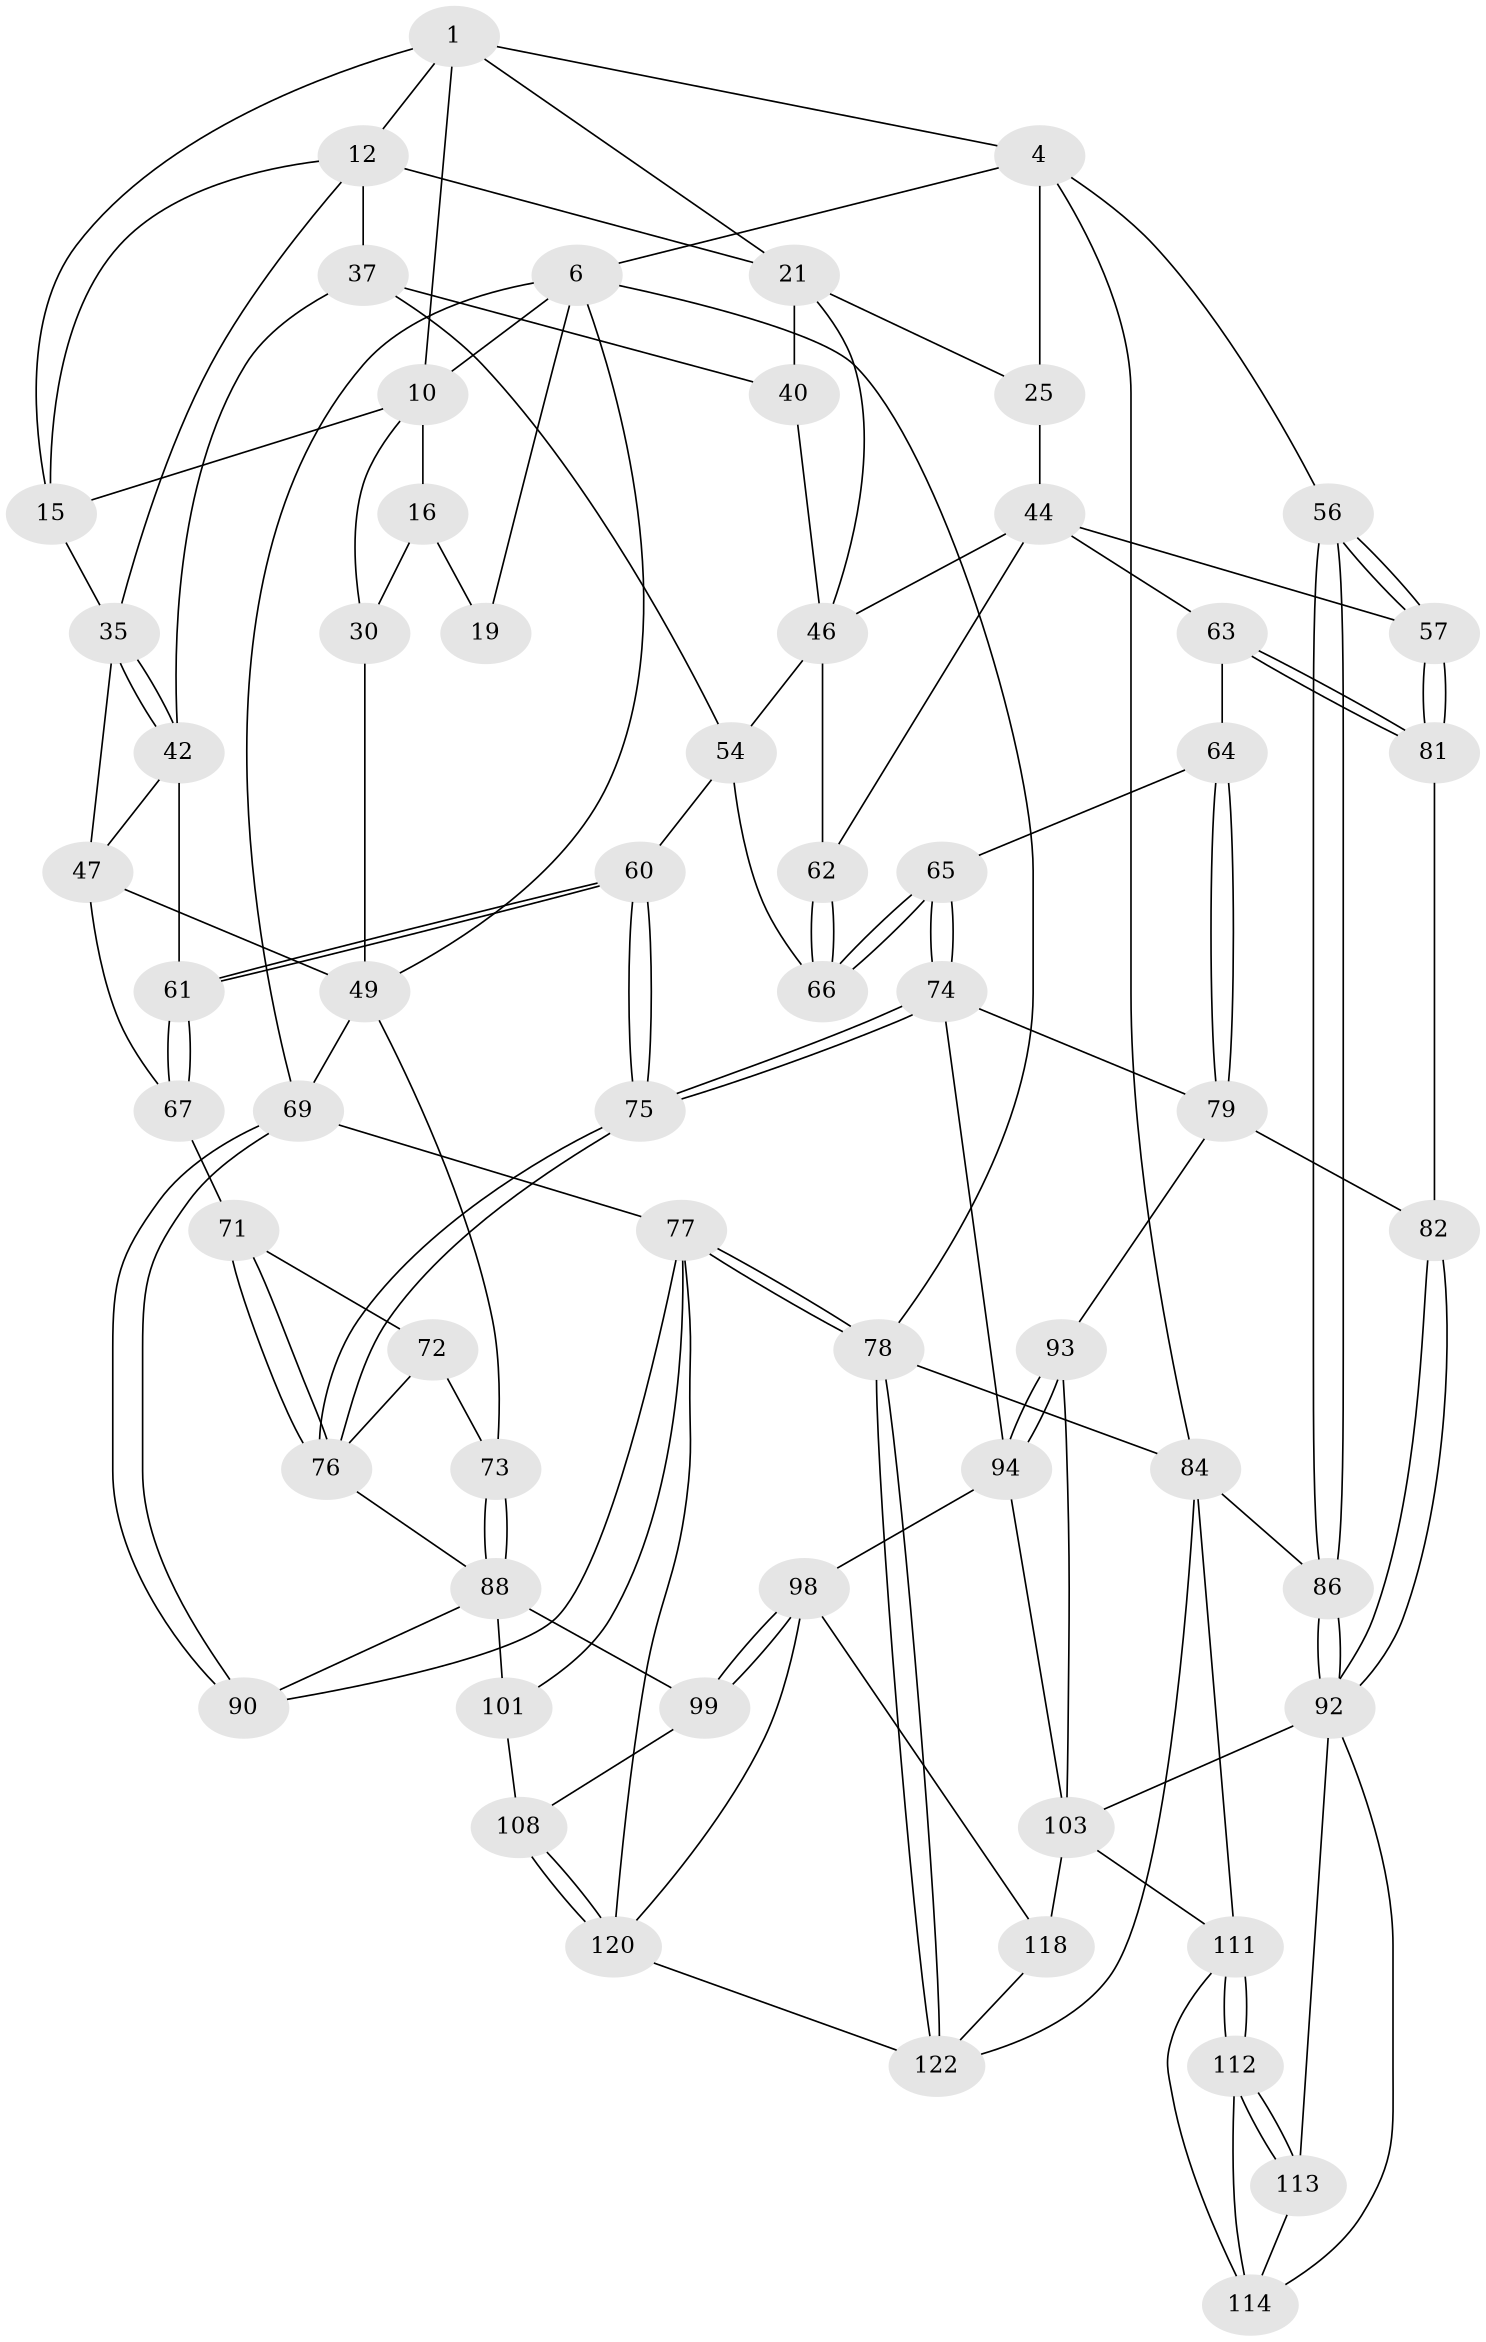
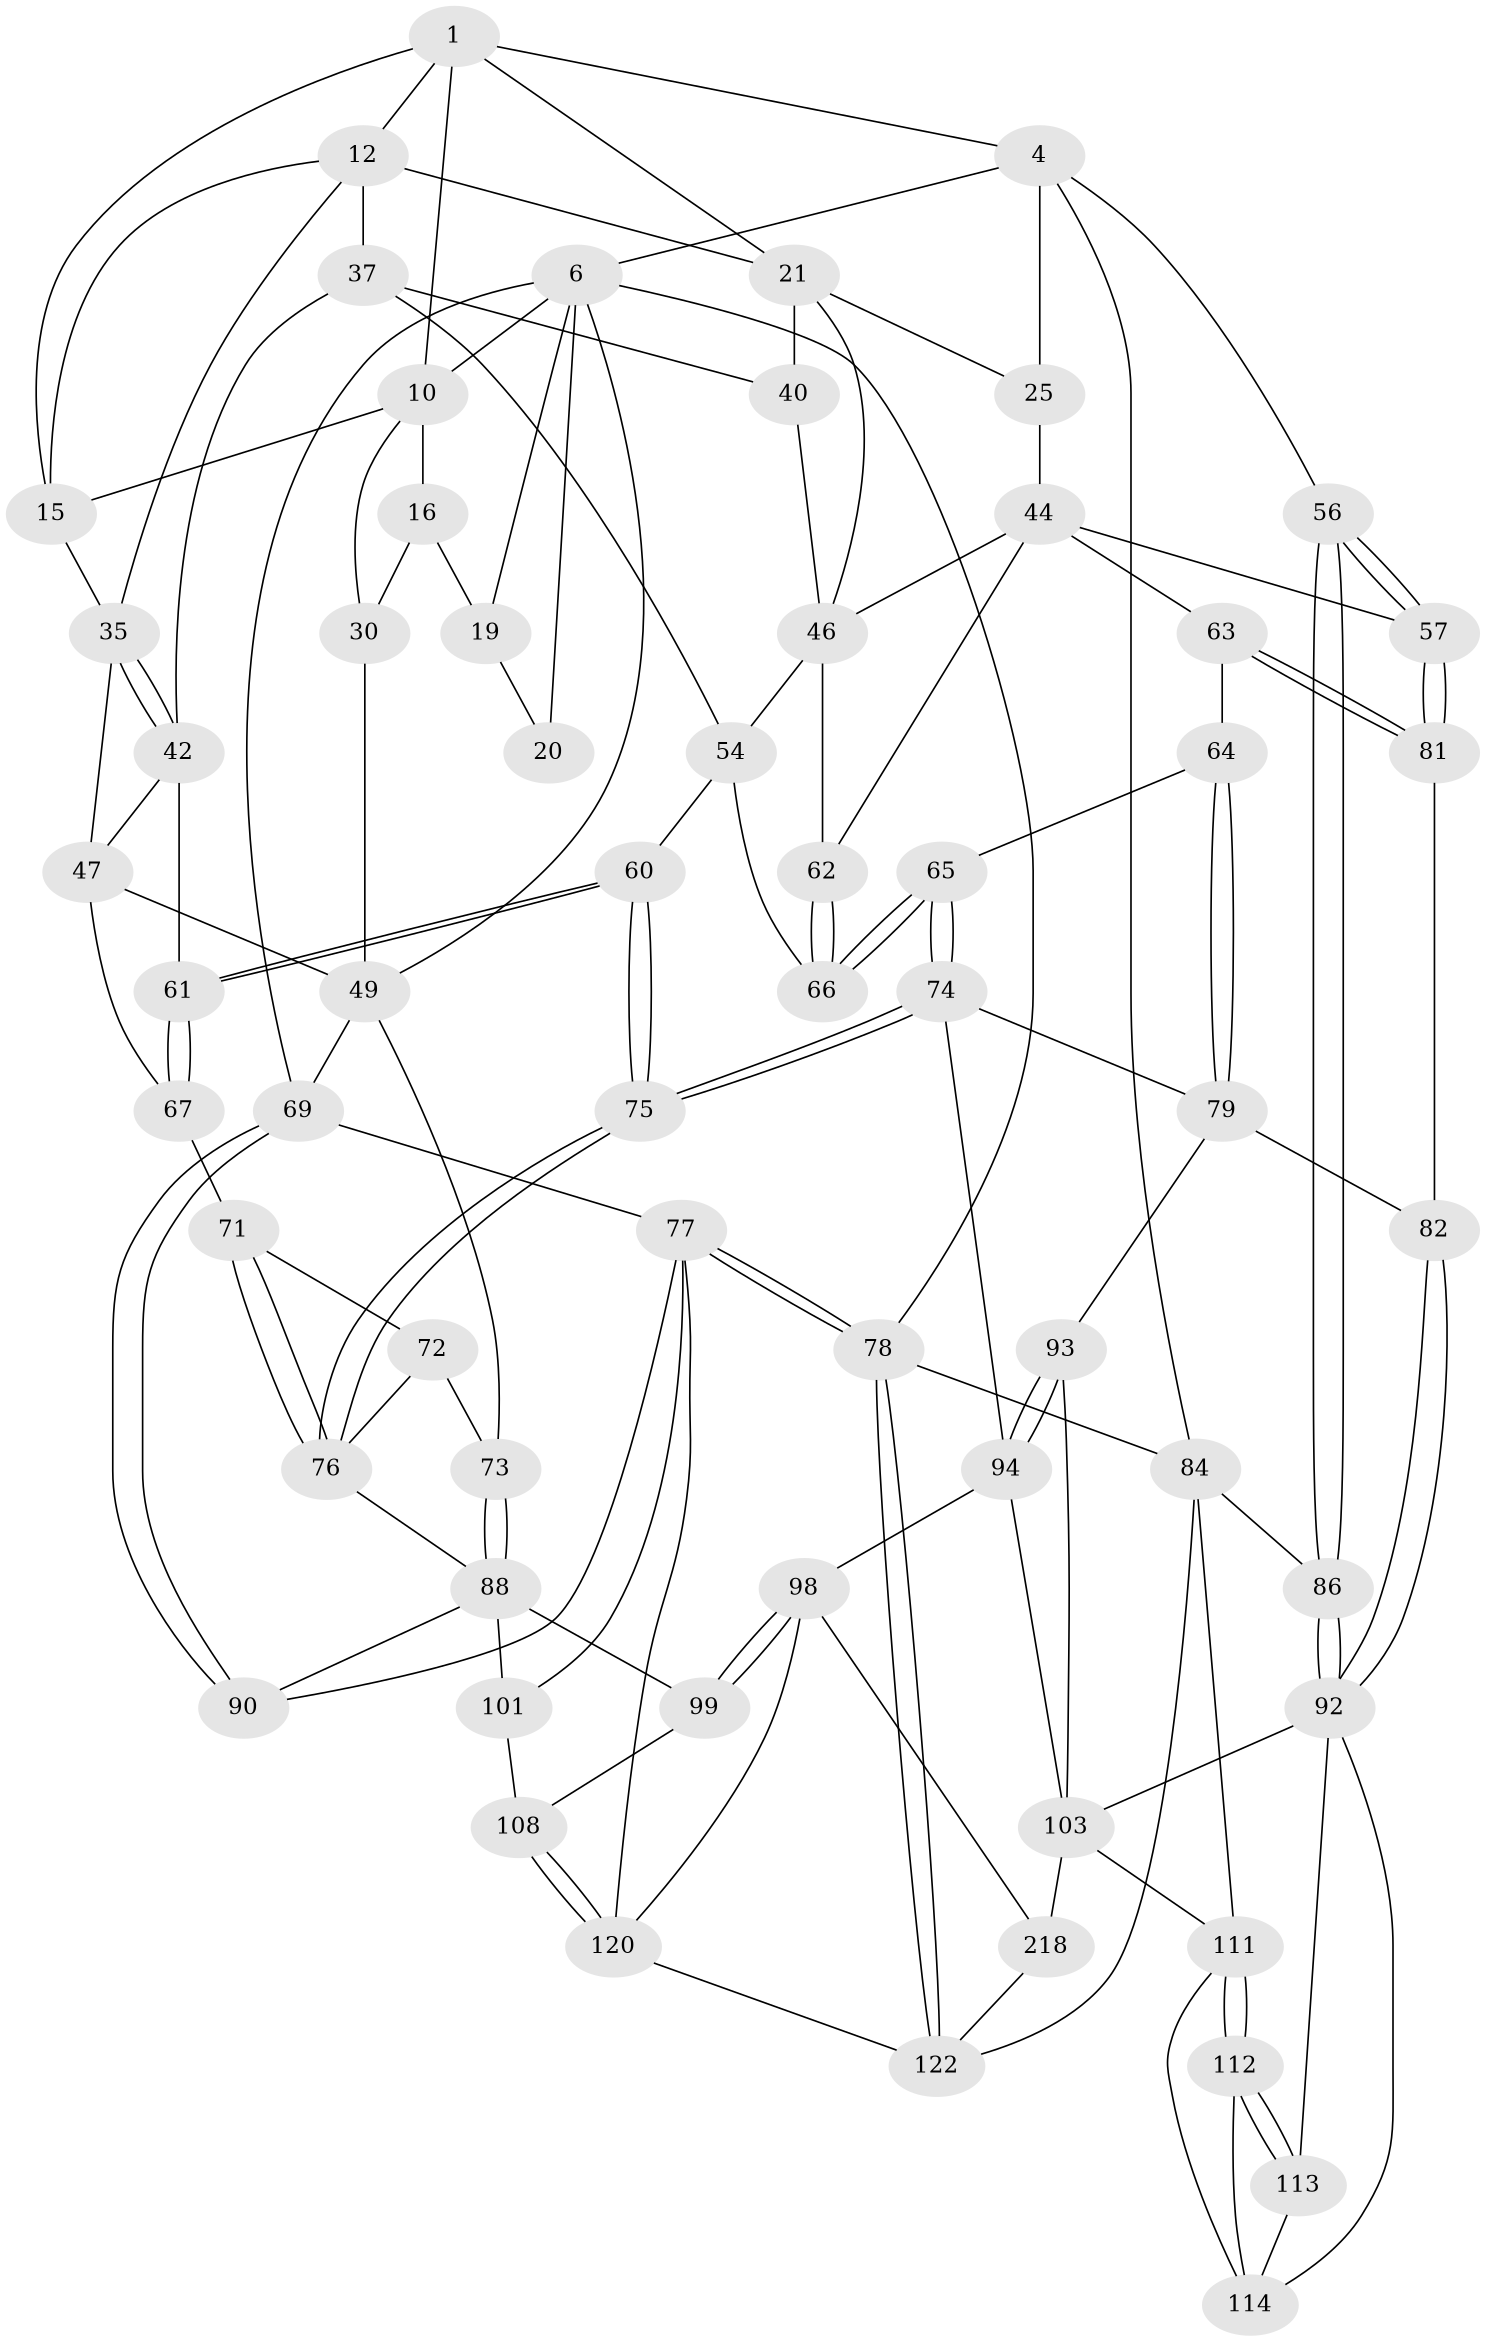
node "20": added
node "118": label "118" -> "218"
